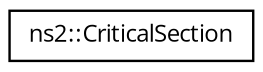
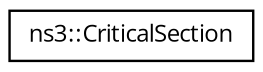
node "ns2::CriticalSection": label "ns2::CriticalSection" -> "ns3::CriticalSection"
